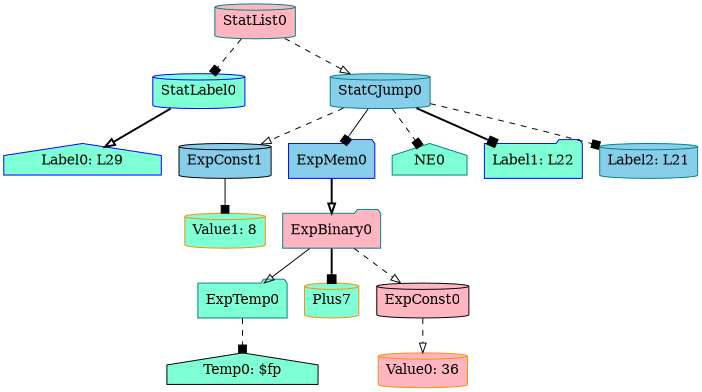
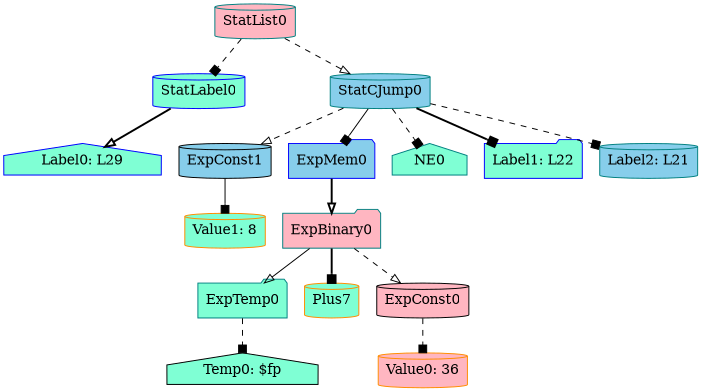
edge "ExpConst0" -> "Value0: 36": arrowhead onormal -> box
